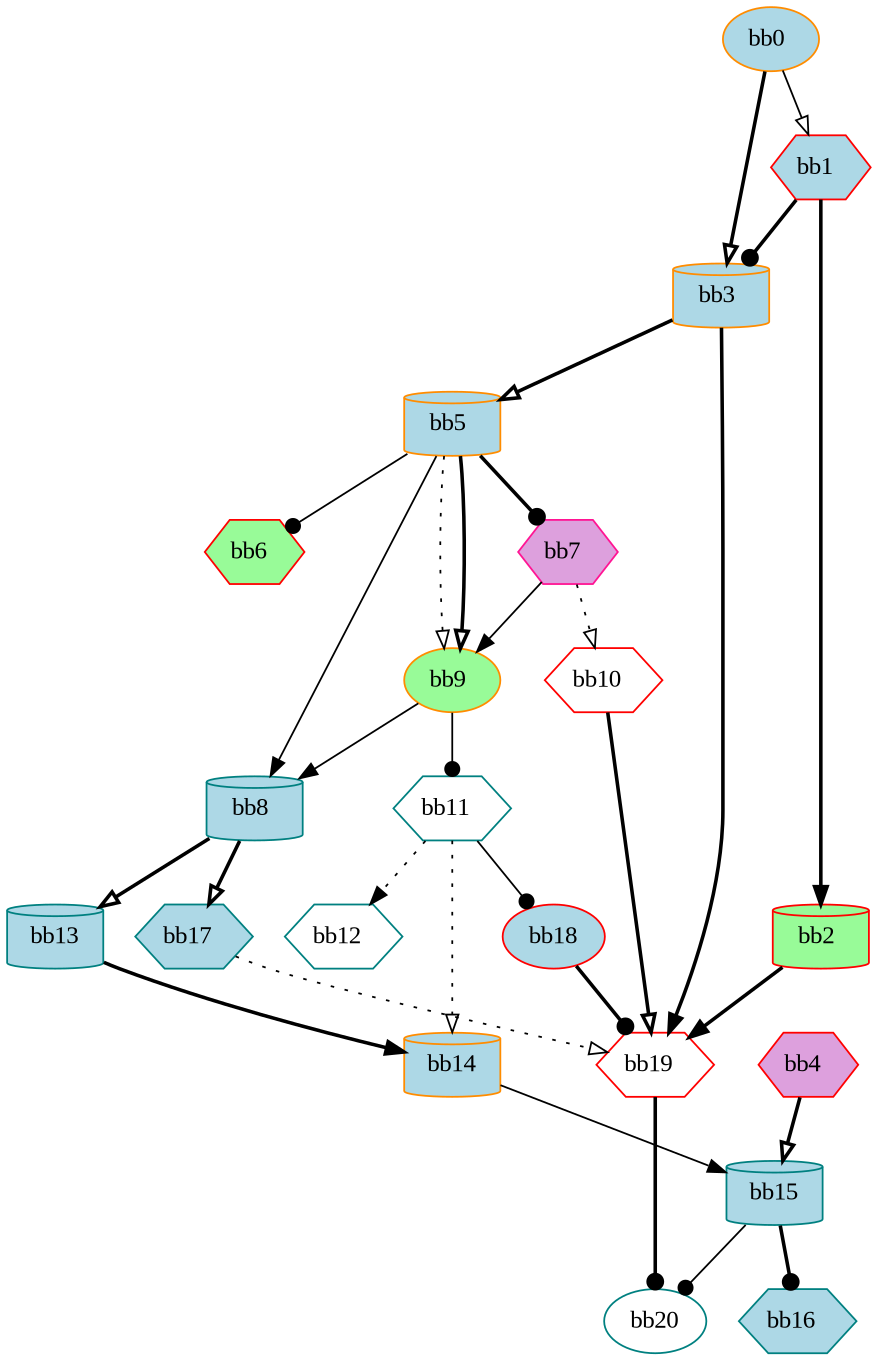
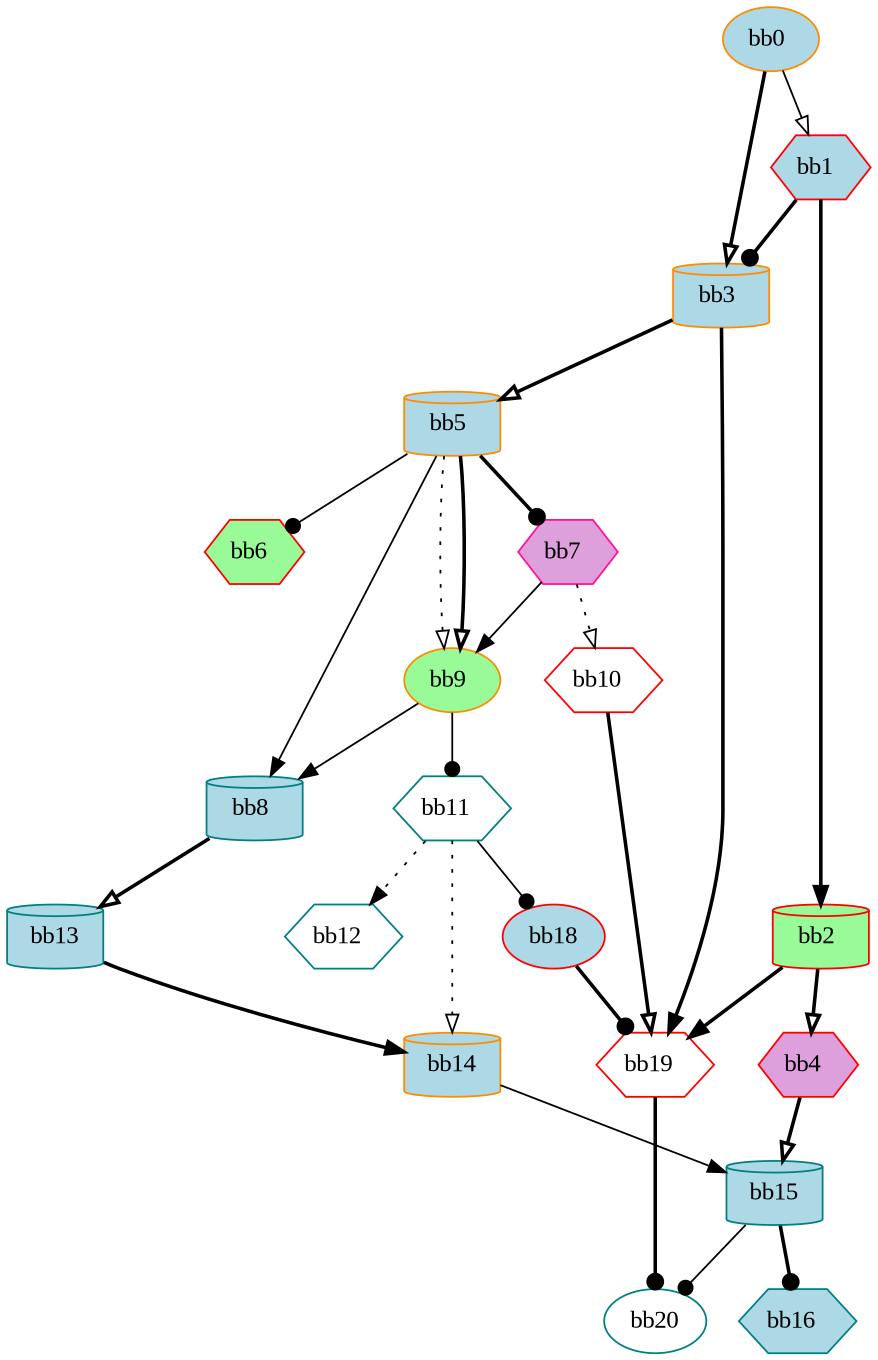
node "bb17": removed
edge "bb2" -> "bb4": added
